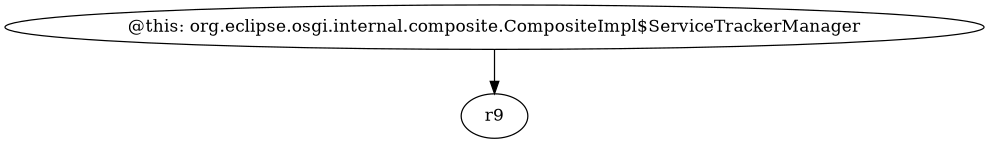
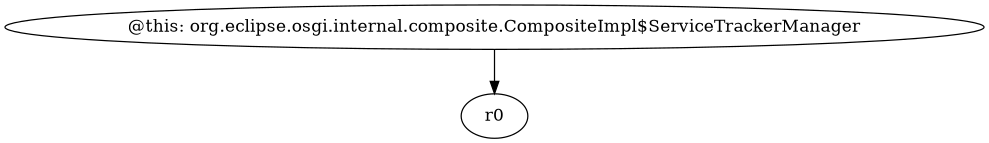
node "r9": label "r9" -> "r0"
